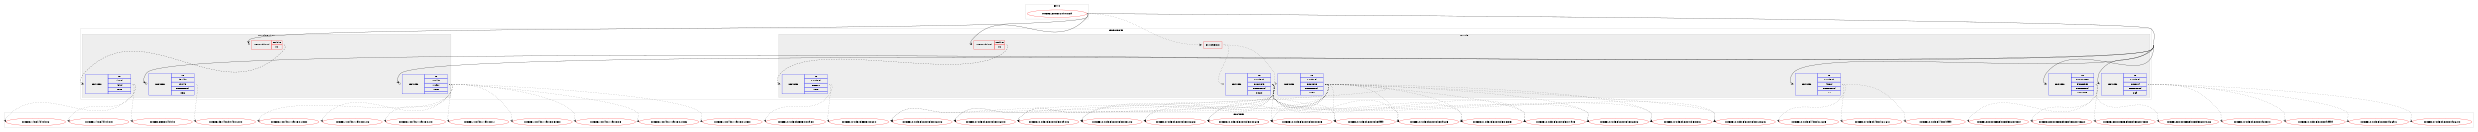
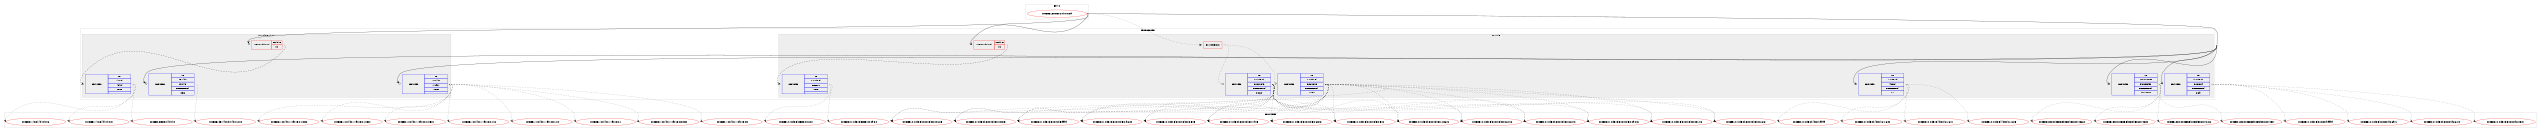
node "portage://sys-devel/libtool-2.4.6-r3": added
